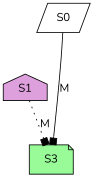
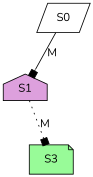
edge "S0" -> "S3": now "S0" -> "S1"
